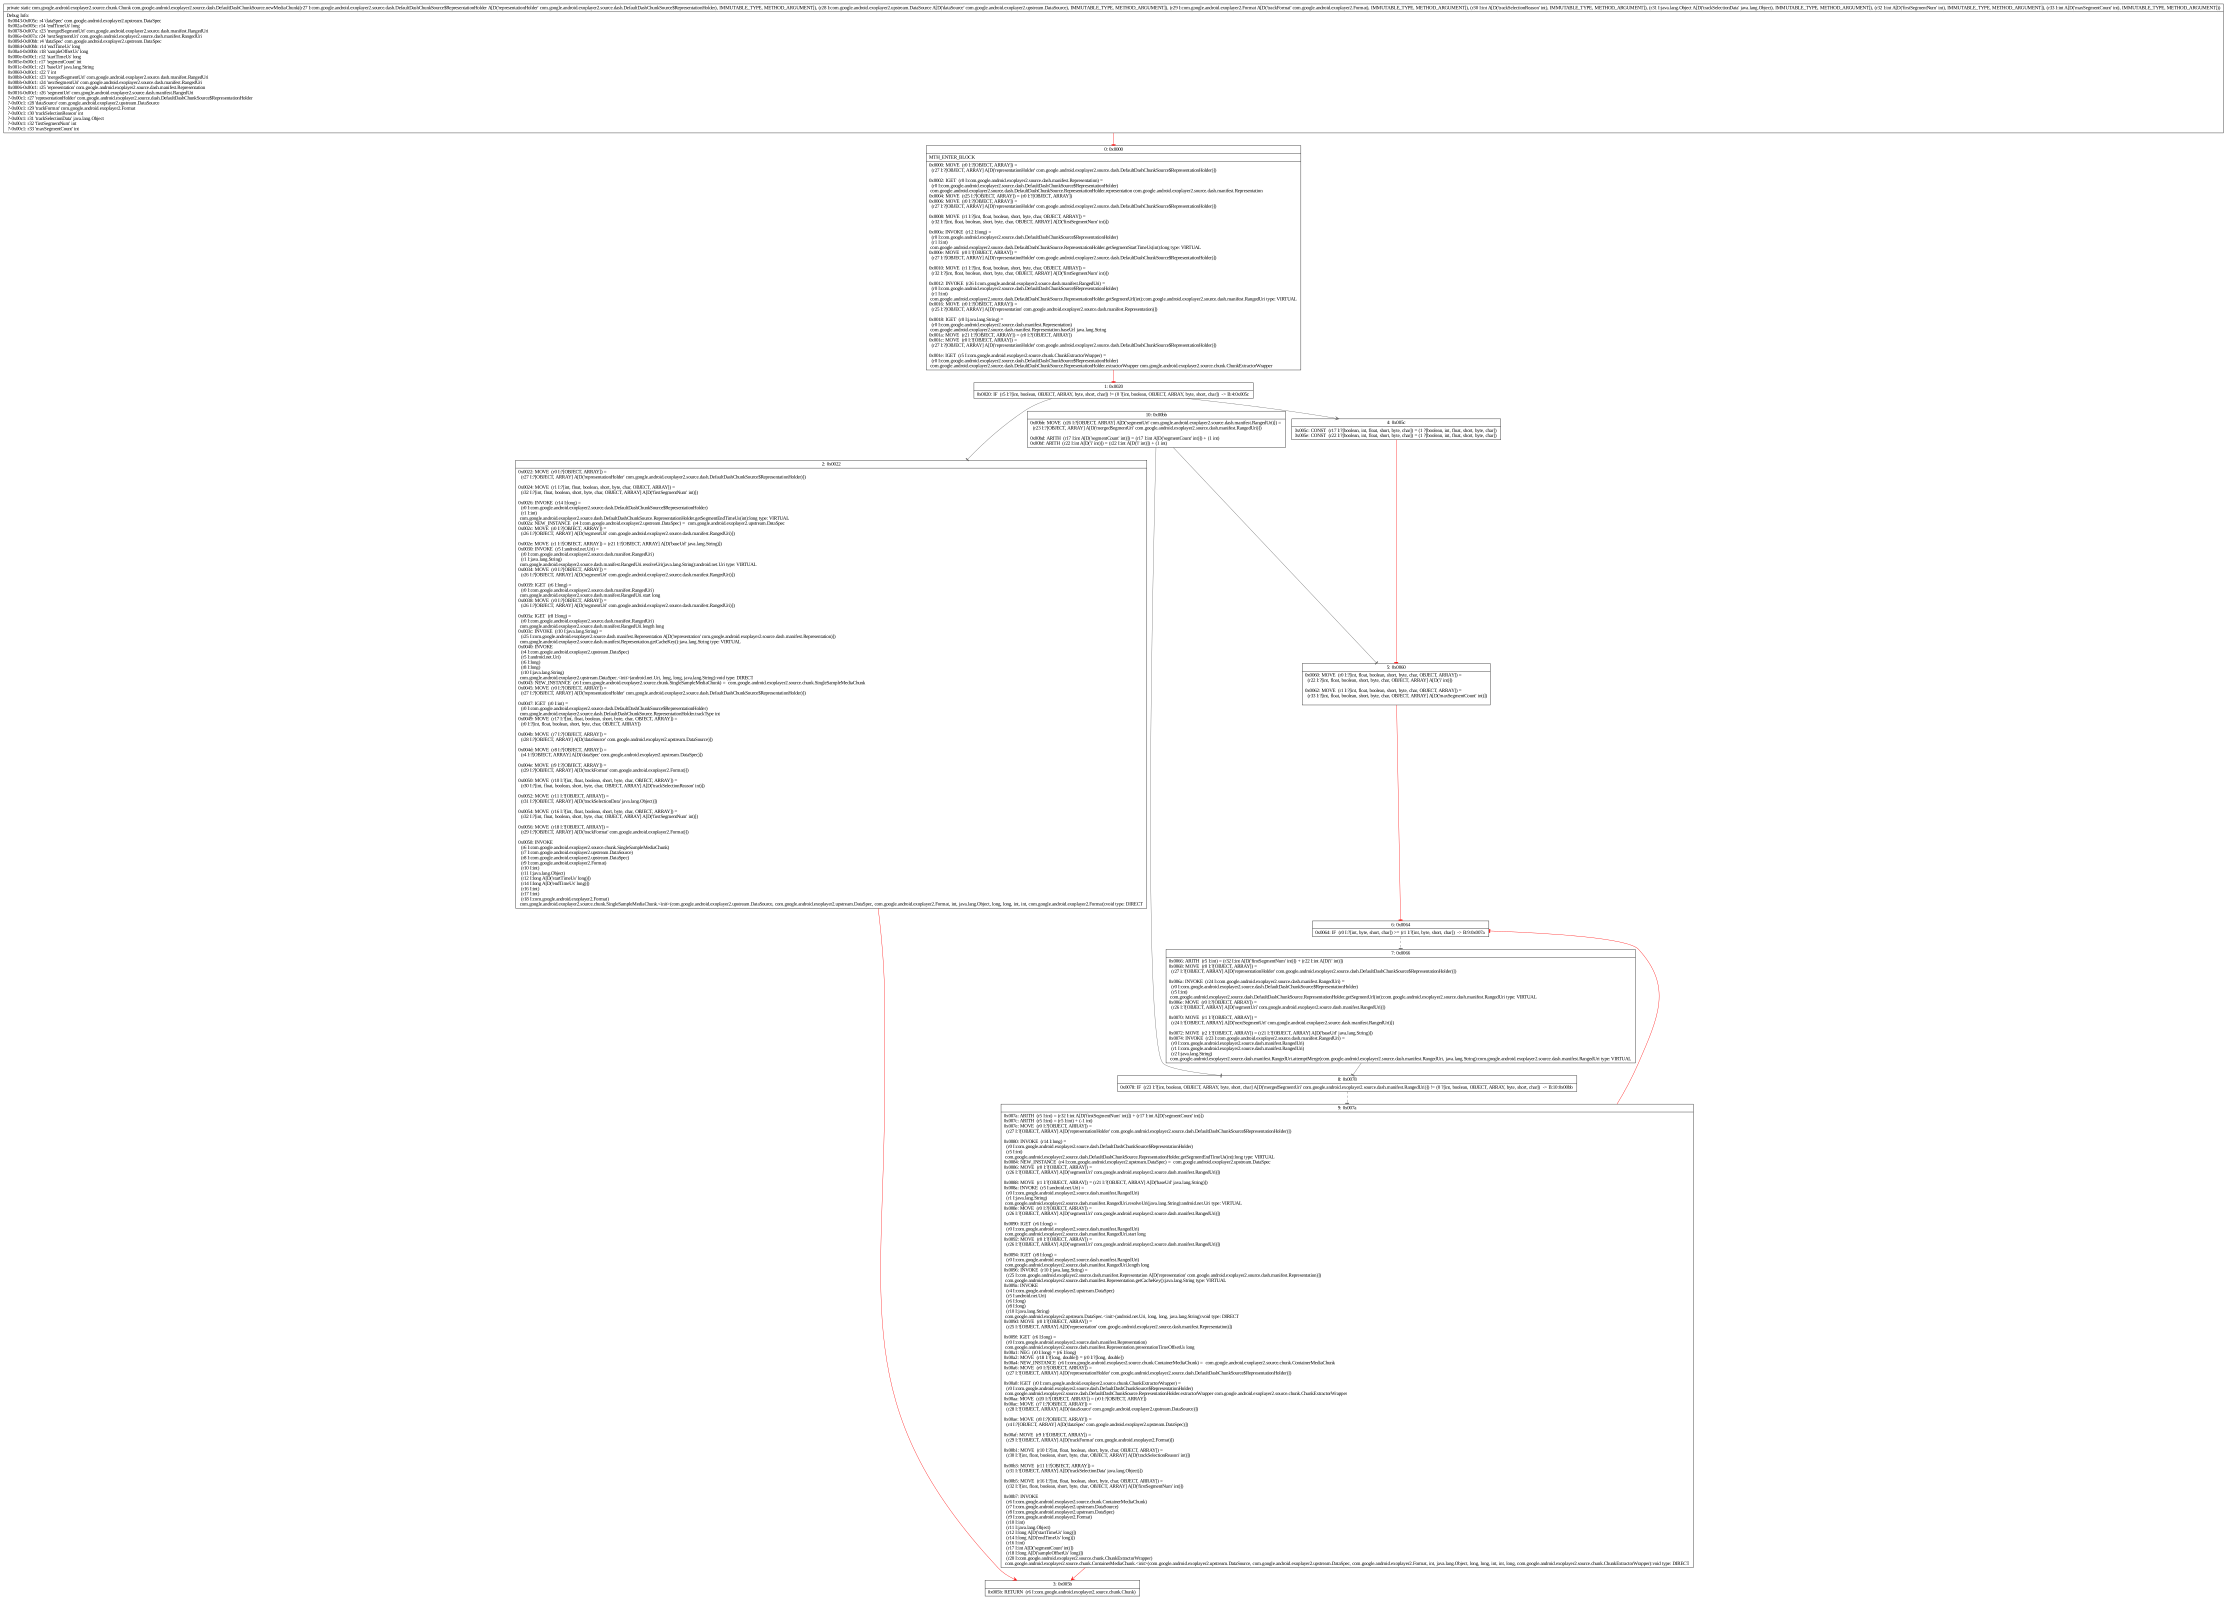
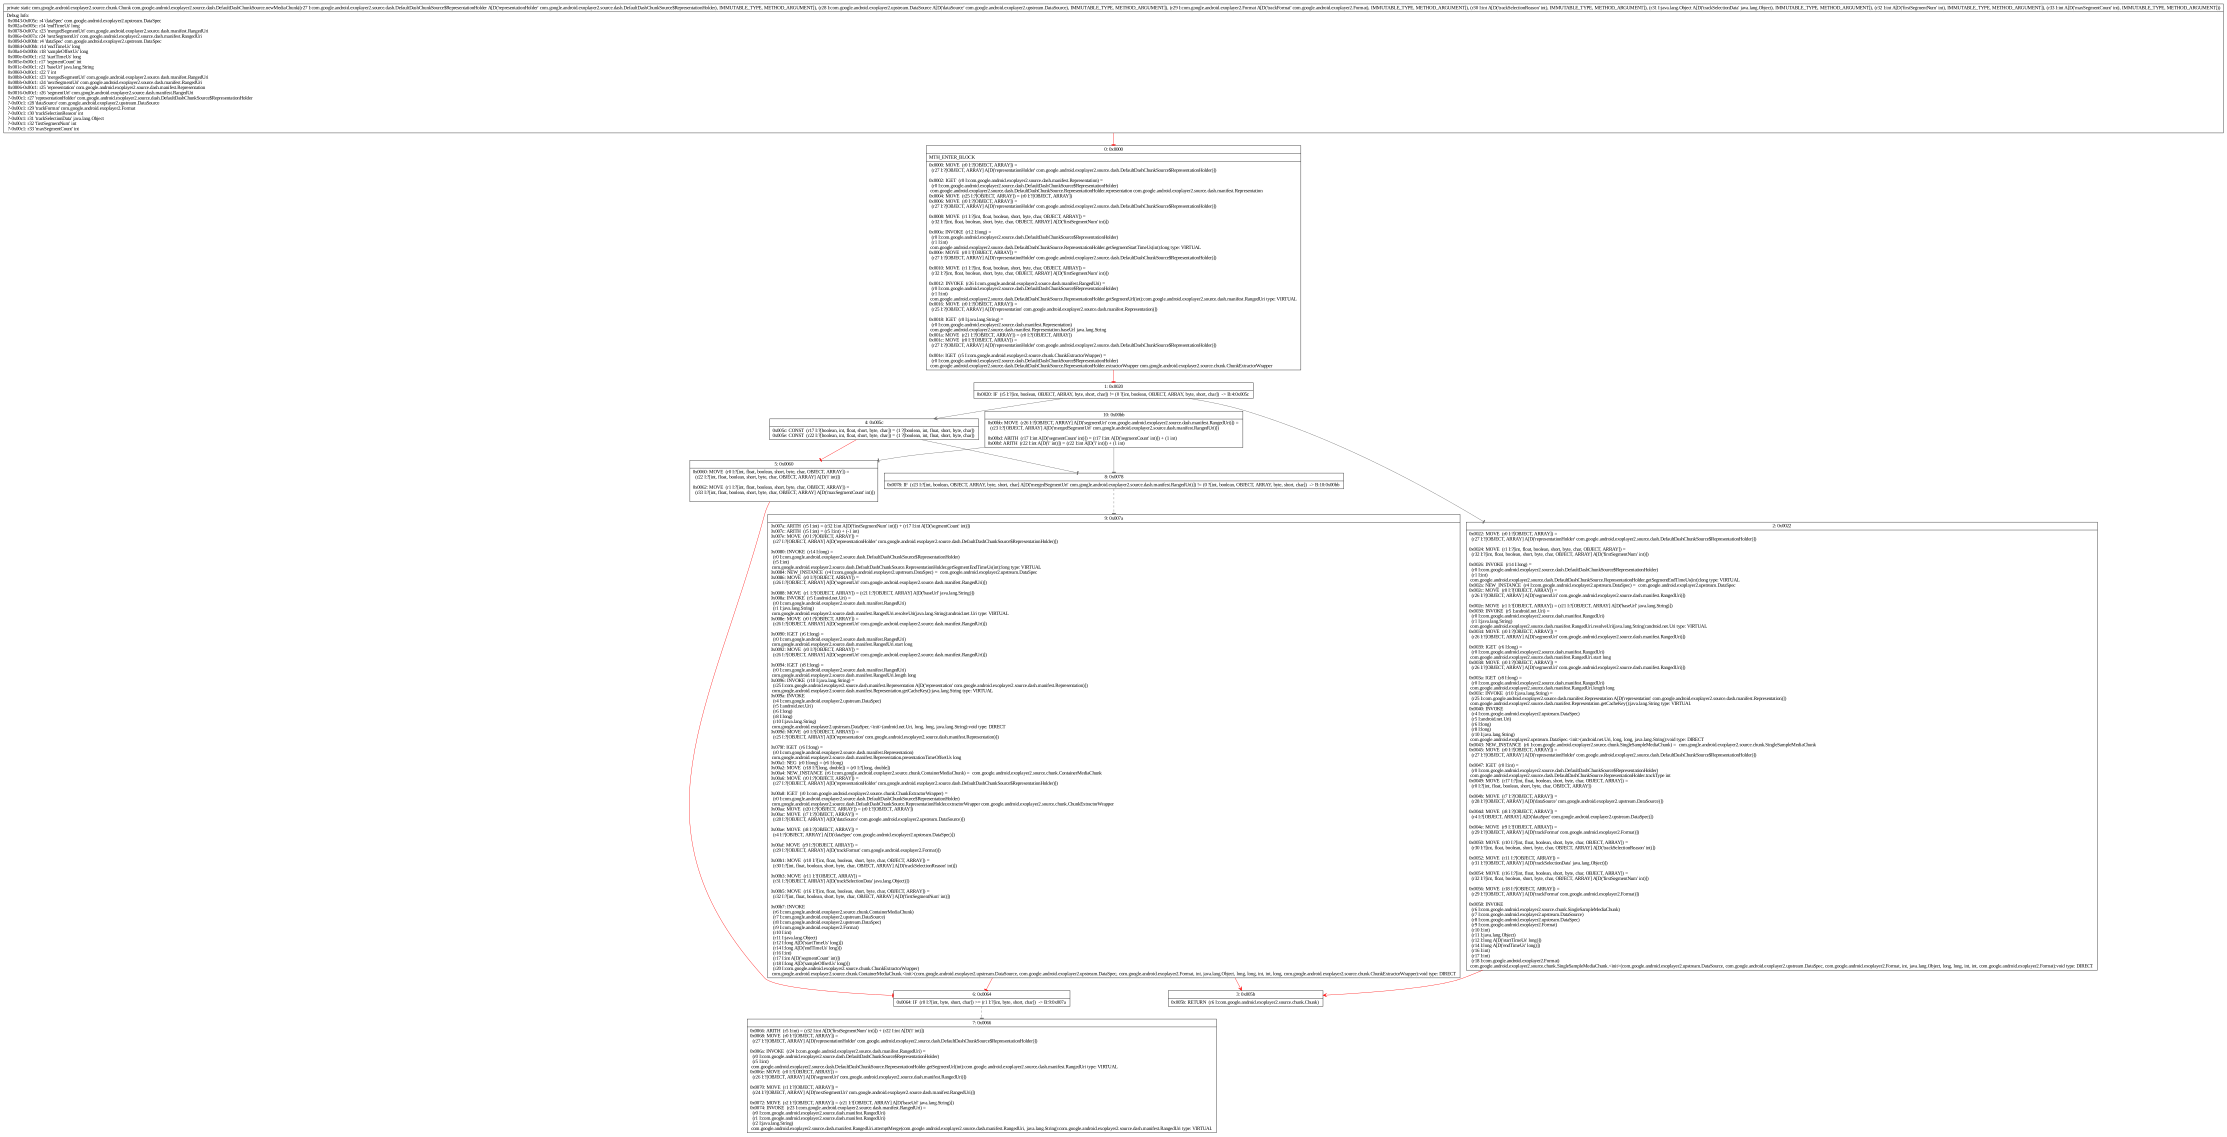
edge "7: 0x0066" -> "8: 0x0078": now "4: 0x005c" -> "8: 0x0078"
node "9: 0x007a": text "0x009f: IGET  (r6 I:long) =" -> "0x079f: IGET  (r6 I:long) ="
